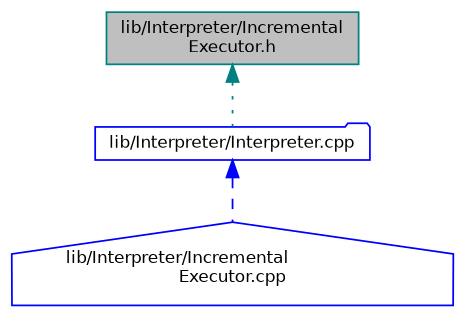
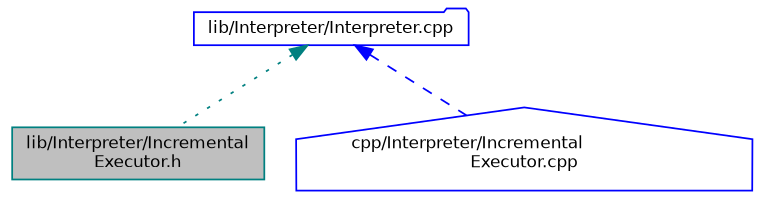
edge "lib/Interpreter/Interpreter.cpp" -> "lib/Interpreter/Incremental Executor.h": reversed
node "lib/Interpreter/Incremental Executor.cpp": label "lib/Interpreter/Incremental Executor.cpp" -> "cpp/Interpreter/Incremental Executor.cpp"
